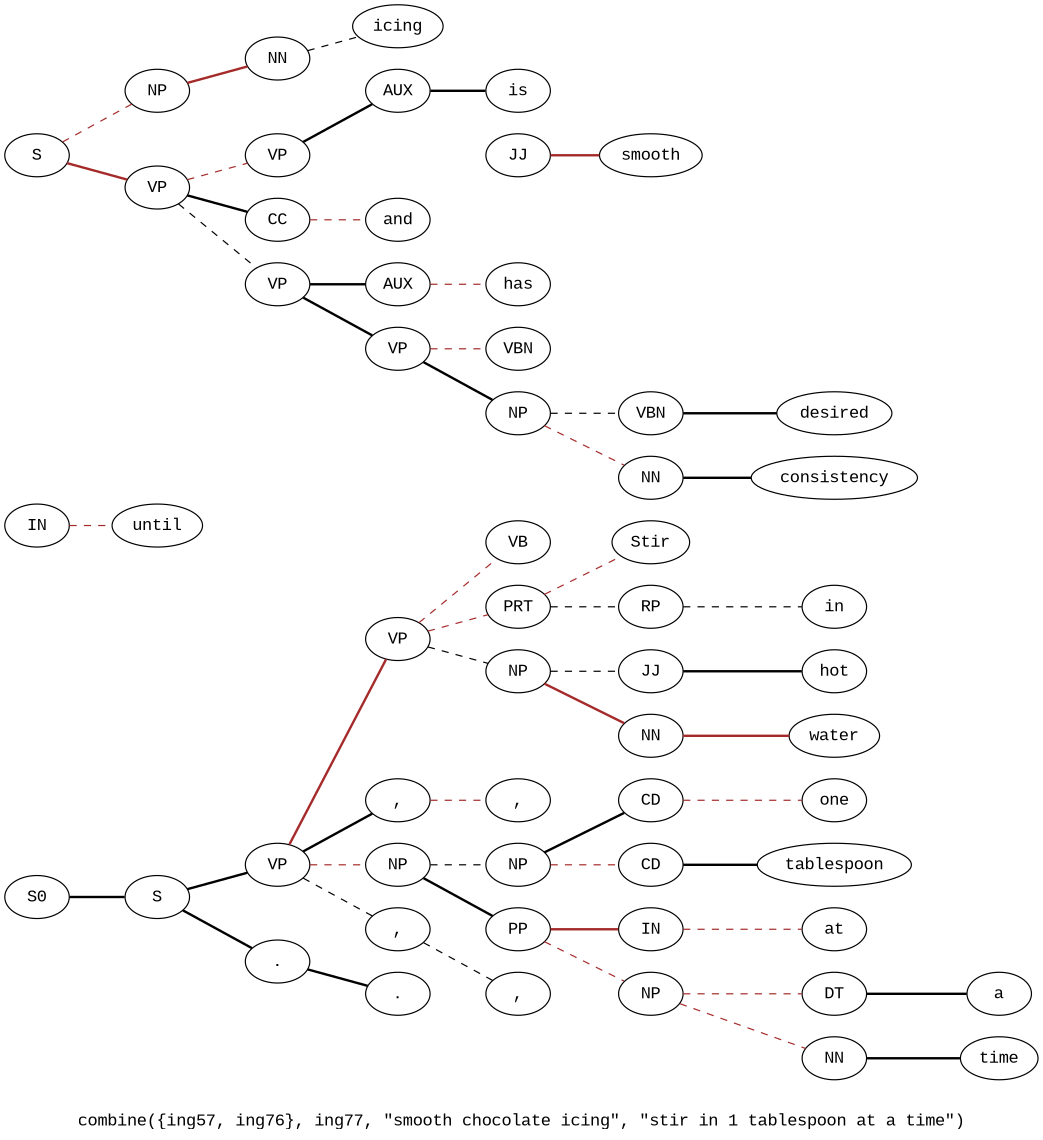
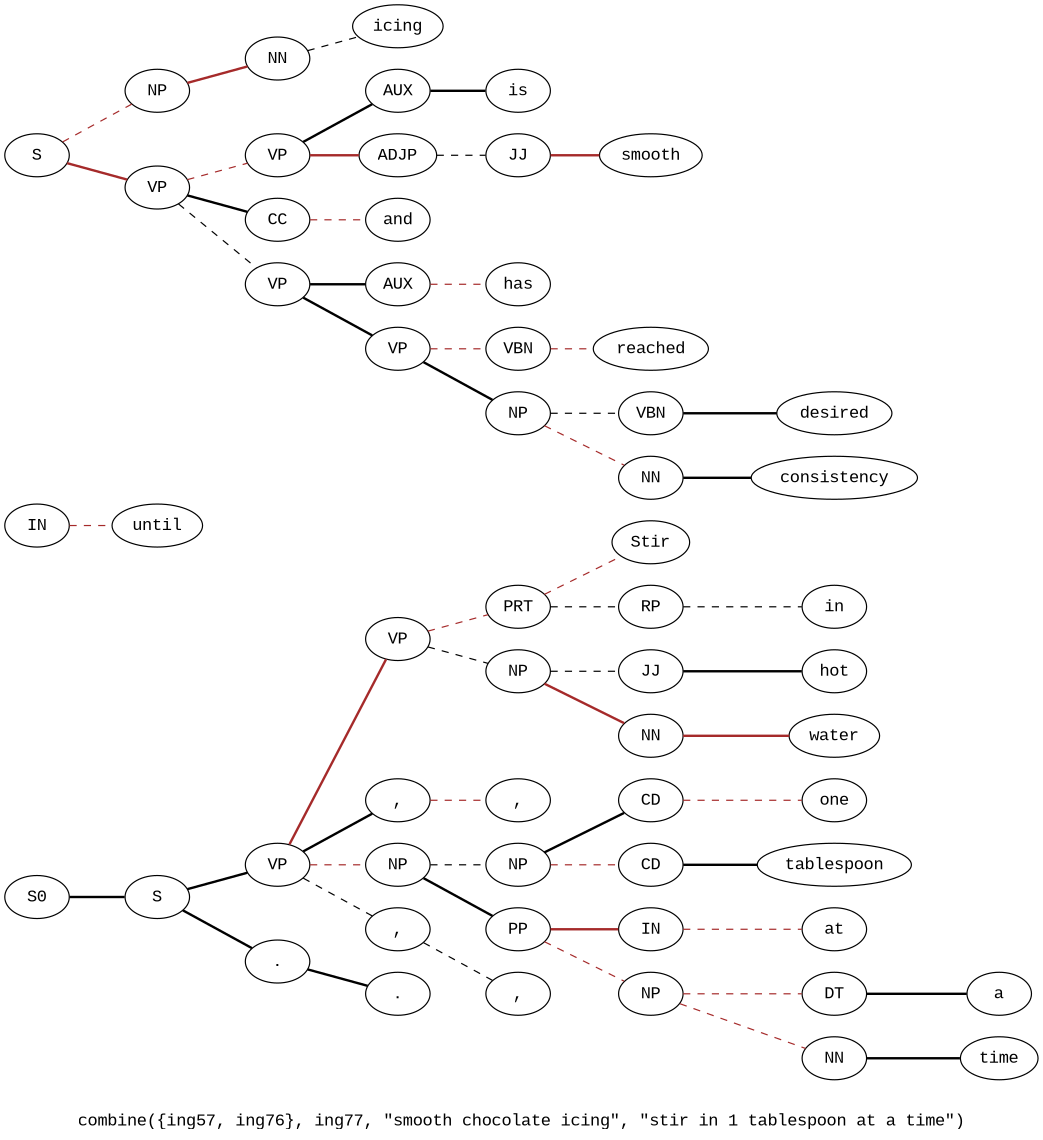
node "ADJP": added
node "reached": added
node "VB": removed
